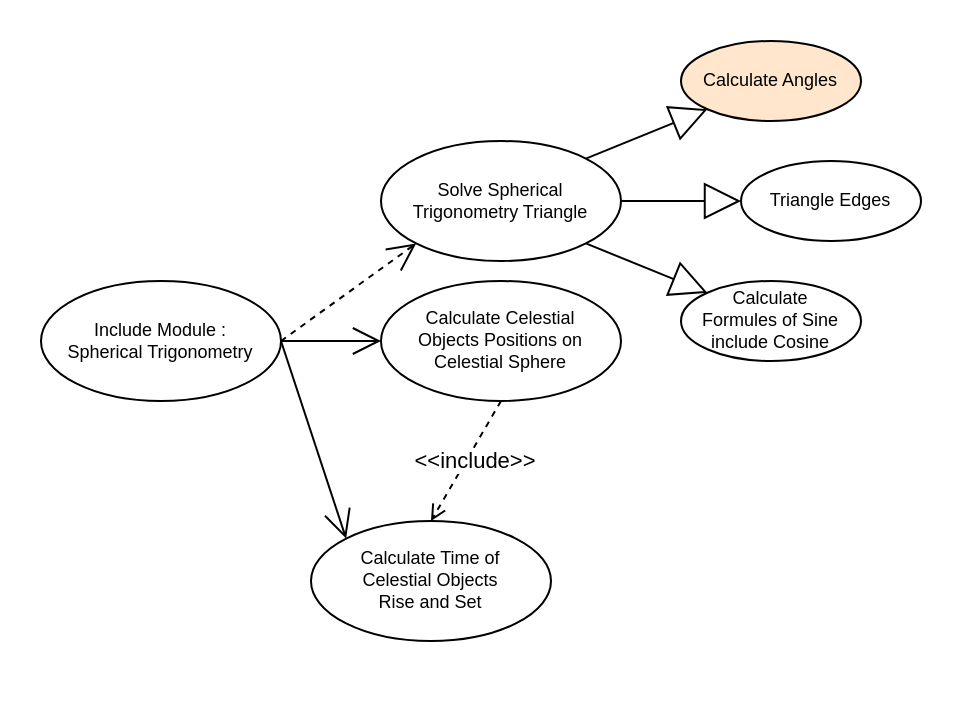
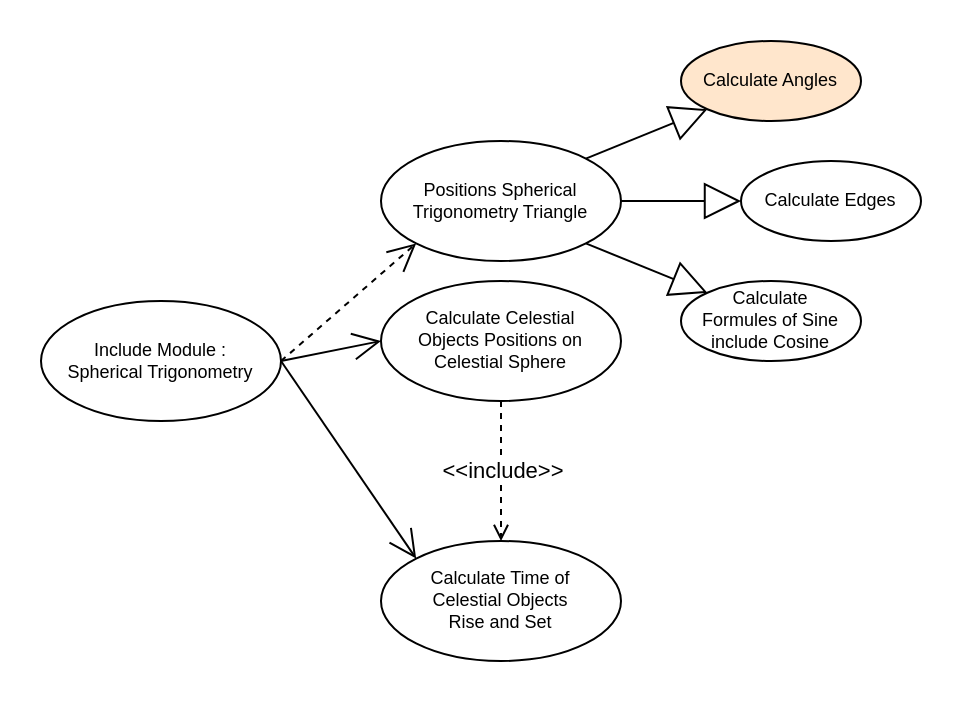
node "Solve Spherical Trigonometry Triangle": label "Solve Spherical Trigonometry Triangle" -> "Positions Spherical Trigonometry Triangle"
node "Triangle Edges": label "Triangle Edges" -> "Calculate Edges"
node "Include Module : Spherical Trigonometry": moved (161, 341) -> (161, 361)
node "Calculate Time of Celestial Objects Rise and Set": moved (431, 581) -> (501, 601)
